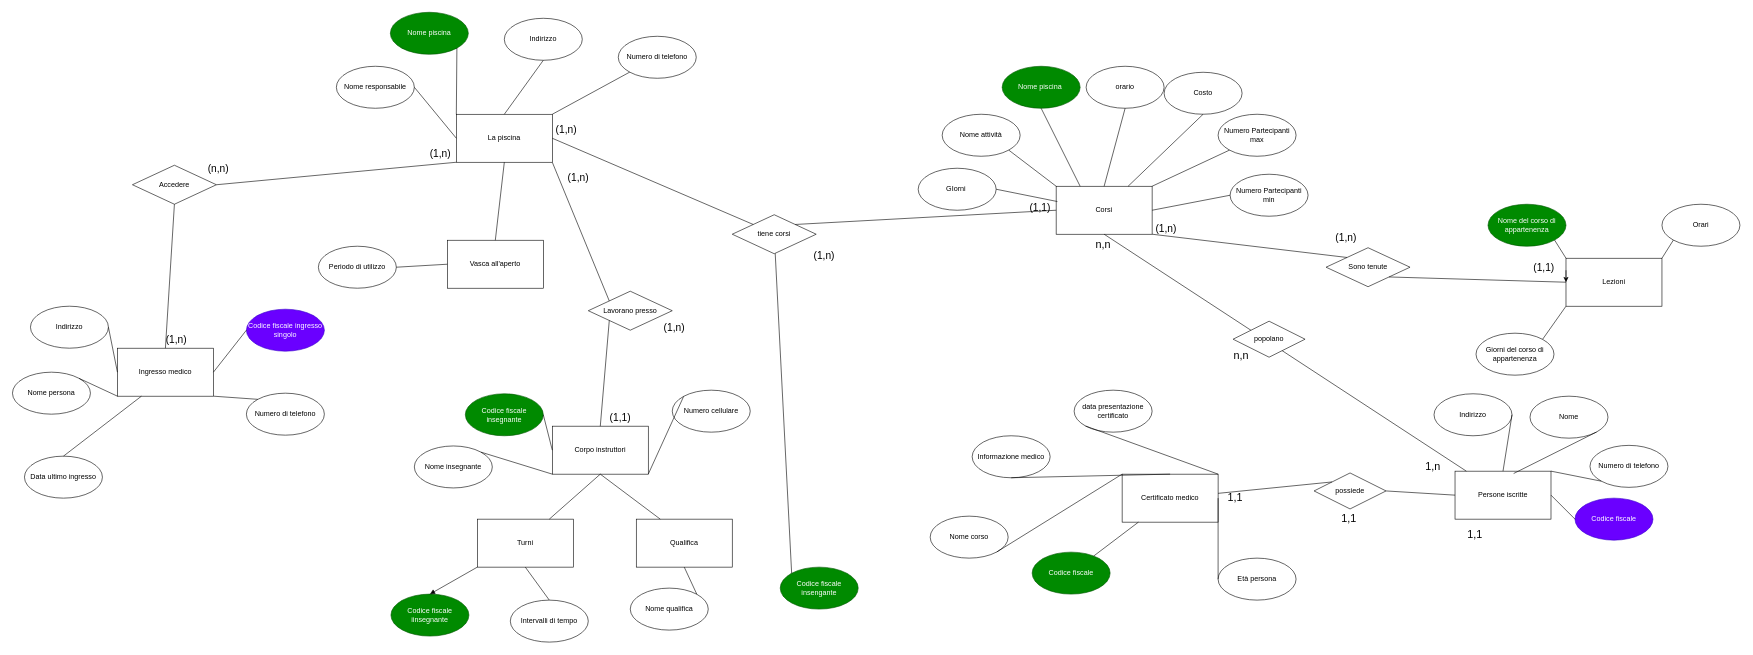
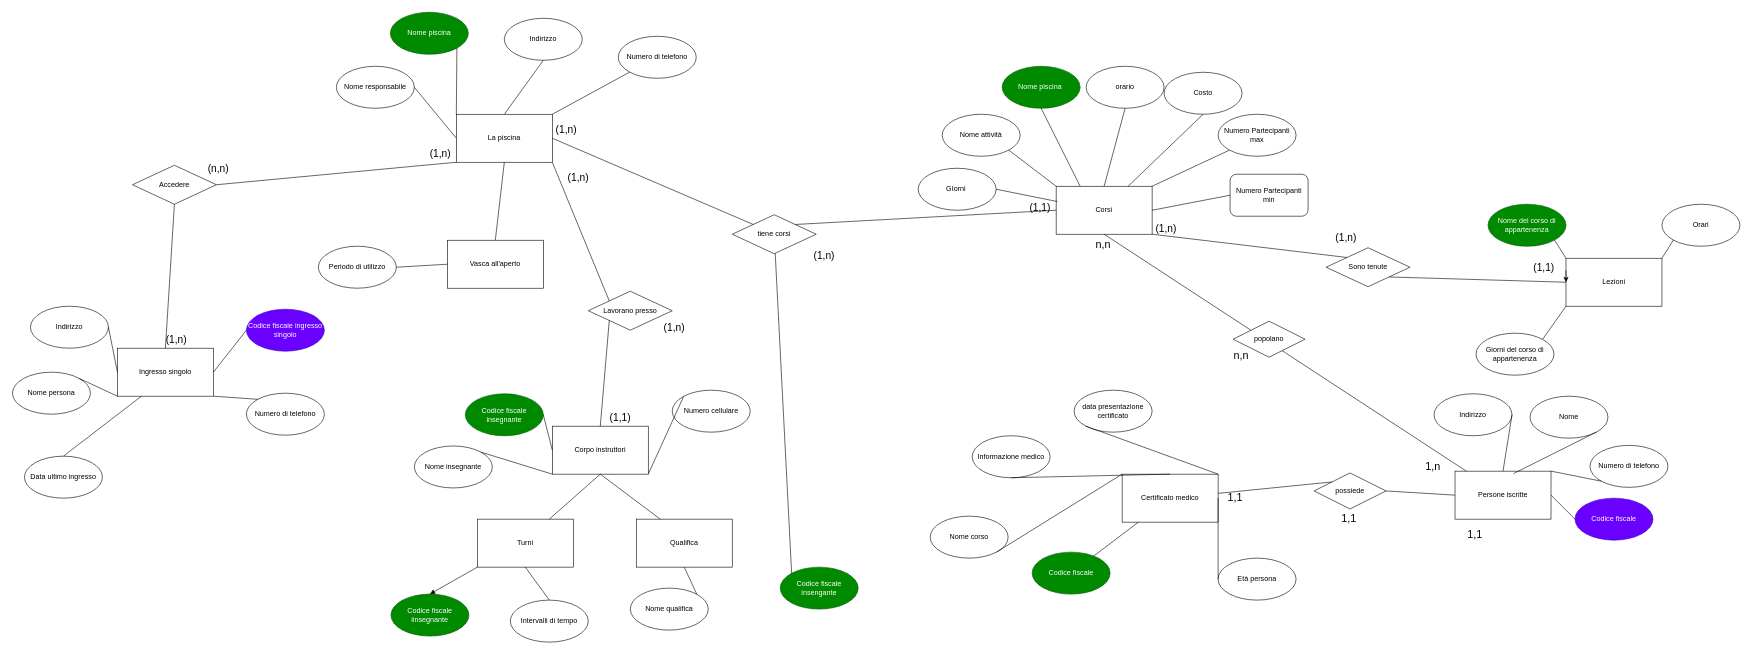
node "Numero Partecipanti min": shape ellipse -> rounded rectangle
node "Ingresso medico": label "Ingresso medico" -> "Ingresso singolo"
